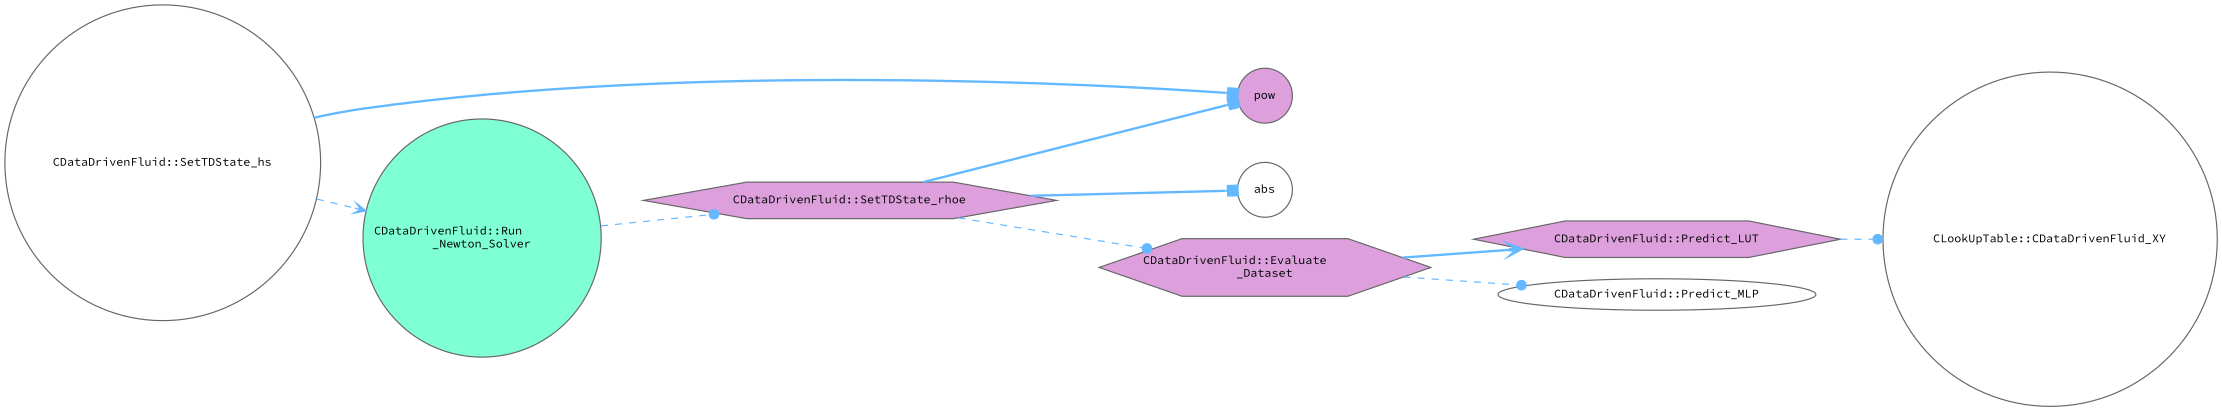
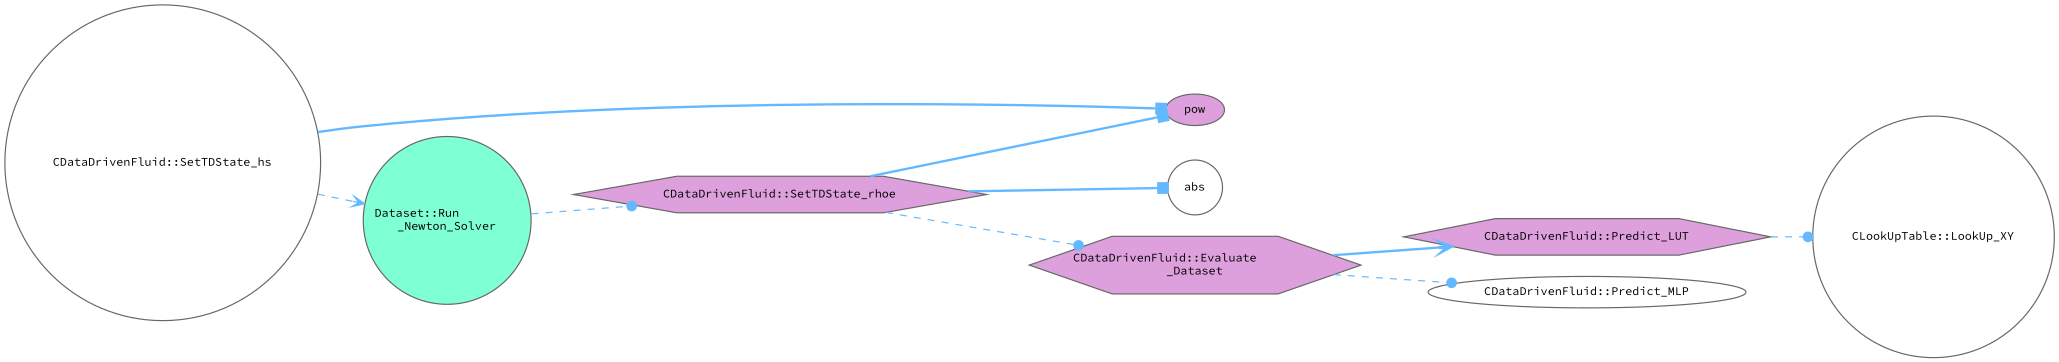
node "pow": shape circle -> ellipse
node "CDataDrivenFluid::Run _Newton_Solver": label "CDataDrivenFluid::Run _Newton_Solver" -> "Dataset::Run _Newton_Solver"
node "CLookUpTable::CDataDrivenFluid_XY": label "CLookUpTable::CDataDrivenFluid_XY" -> "CLookUpTable::LookUp_XY"
